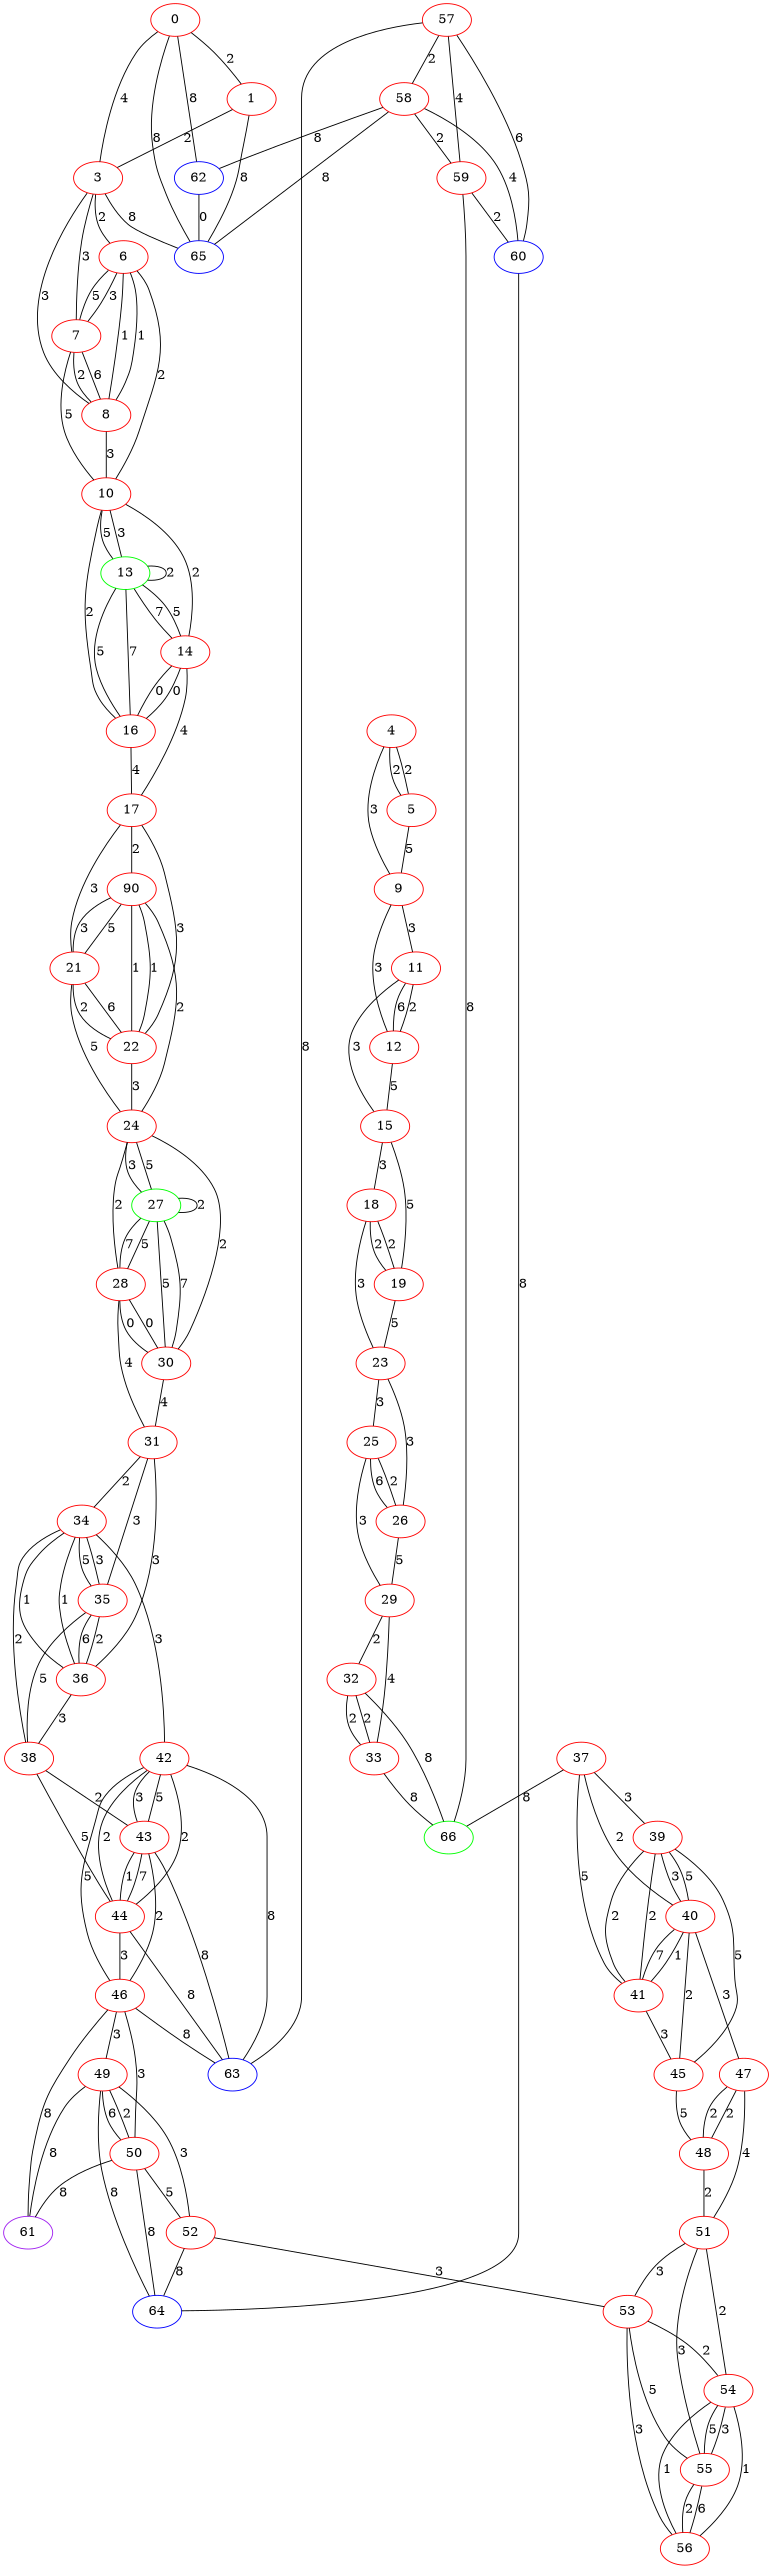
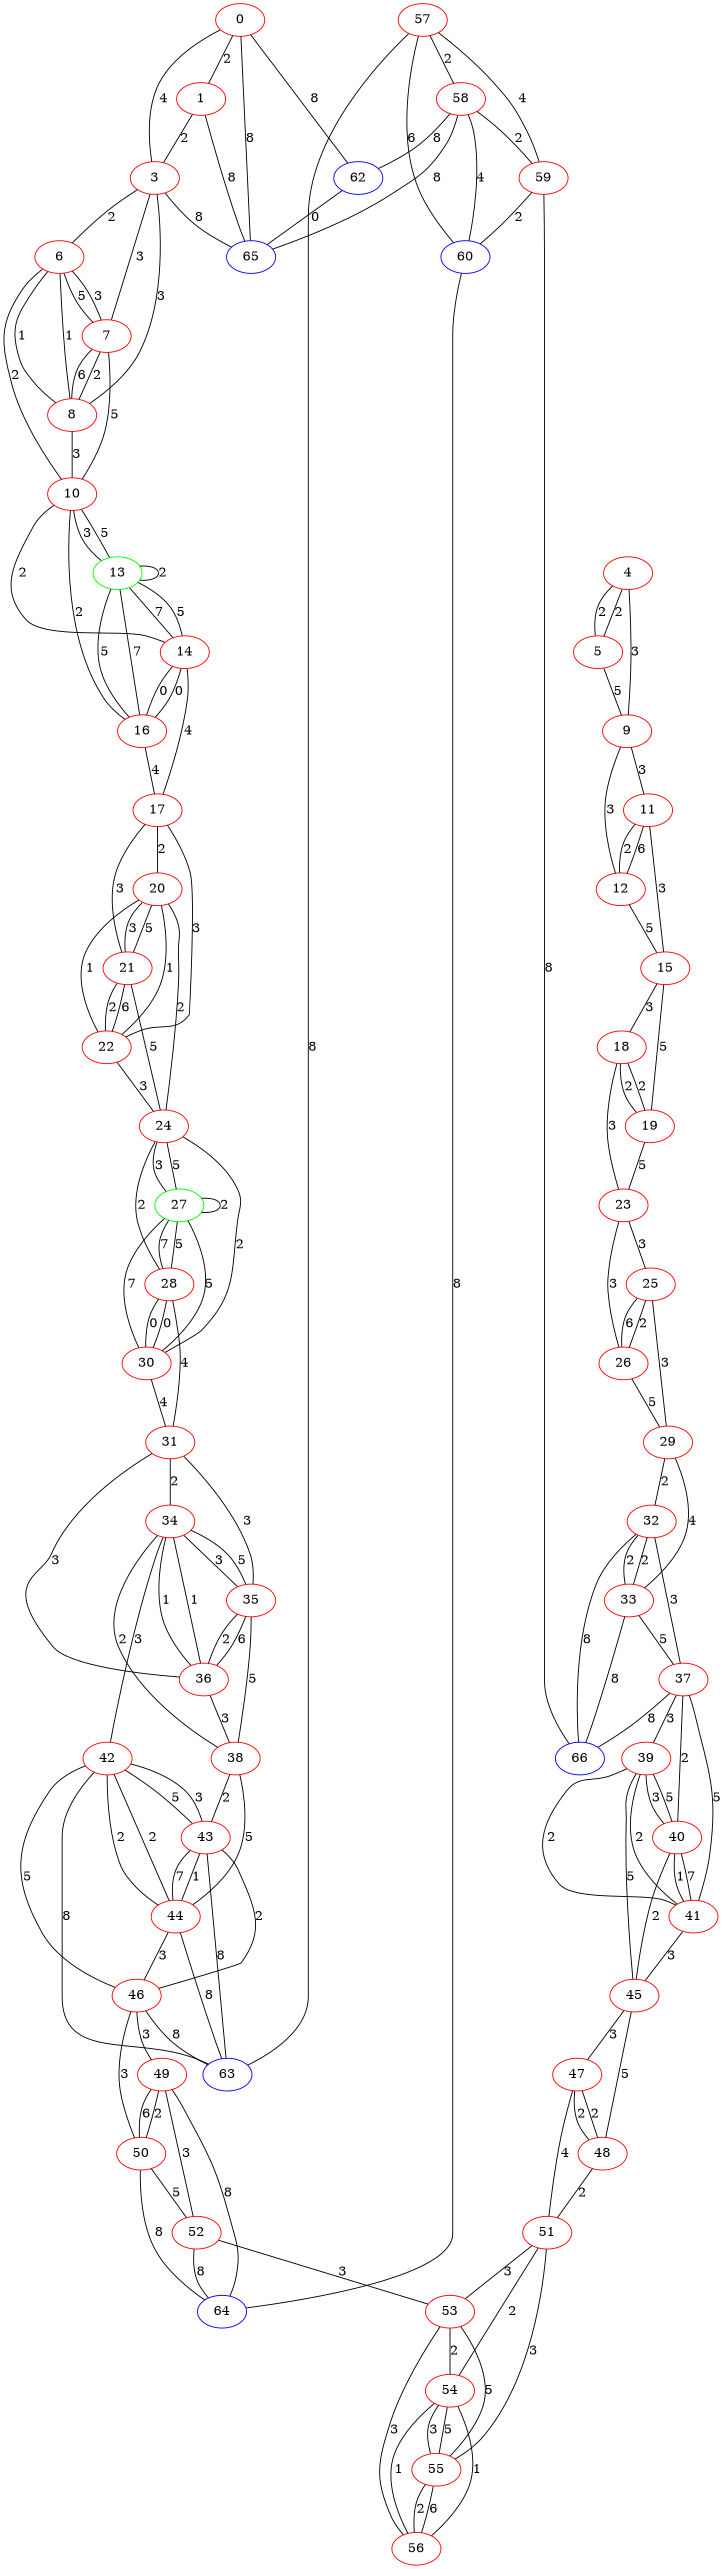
node "90": label "90" -> "20"
edge "32" -- "37": added, label "3"
edge "33" -- "37": added, label "5"
node "66": color green -> blue
edge "40" -- "47": now "45" -- "47"
node "61": removed
